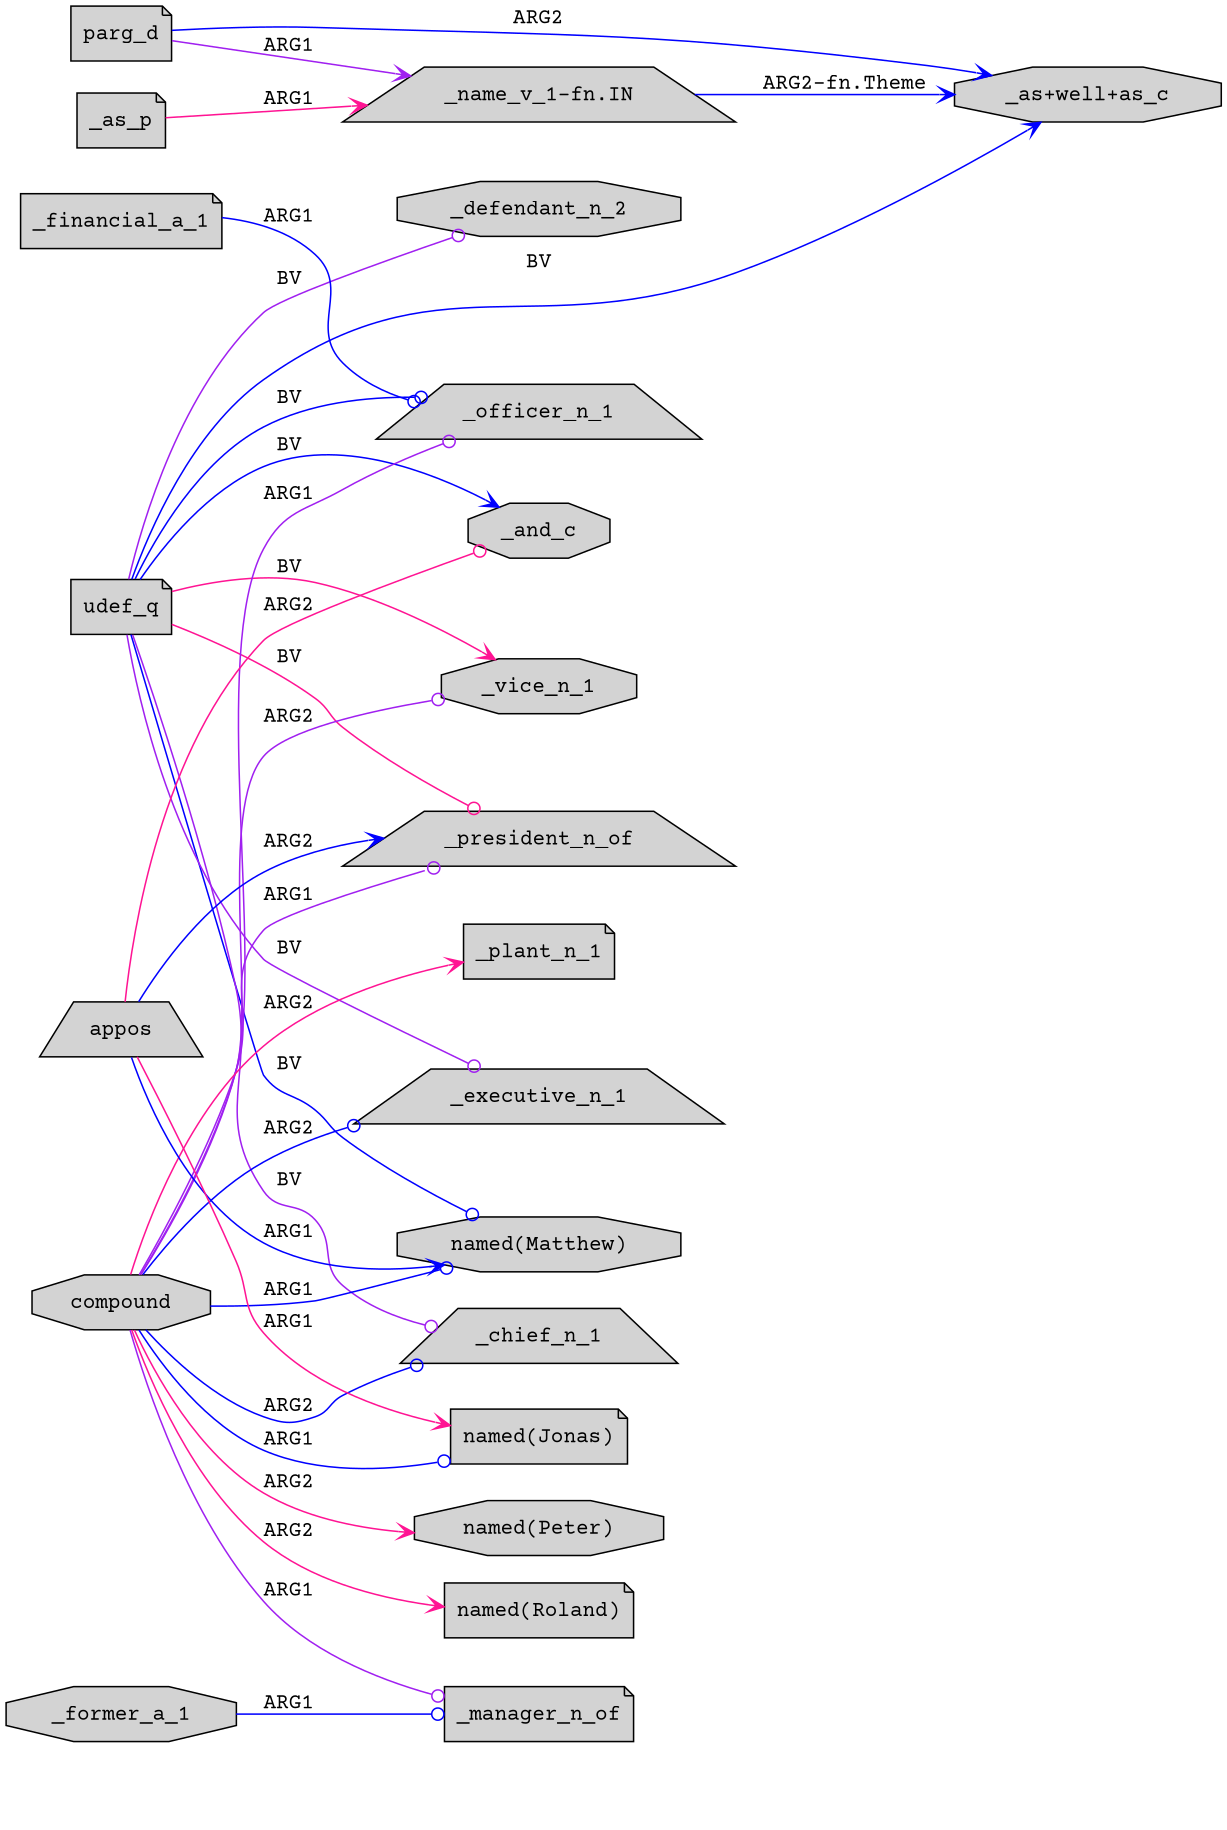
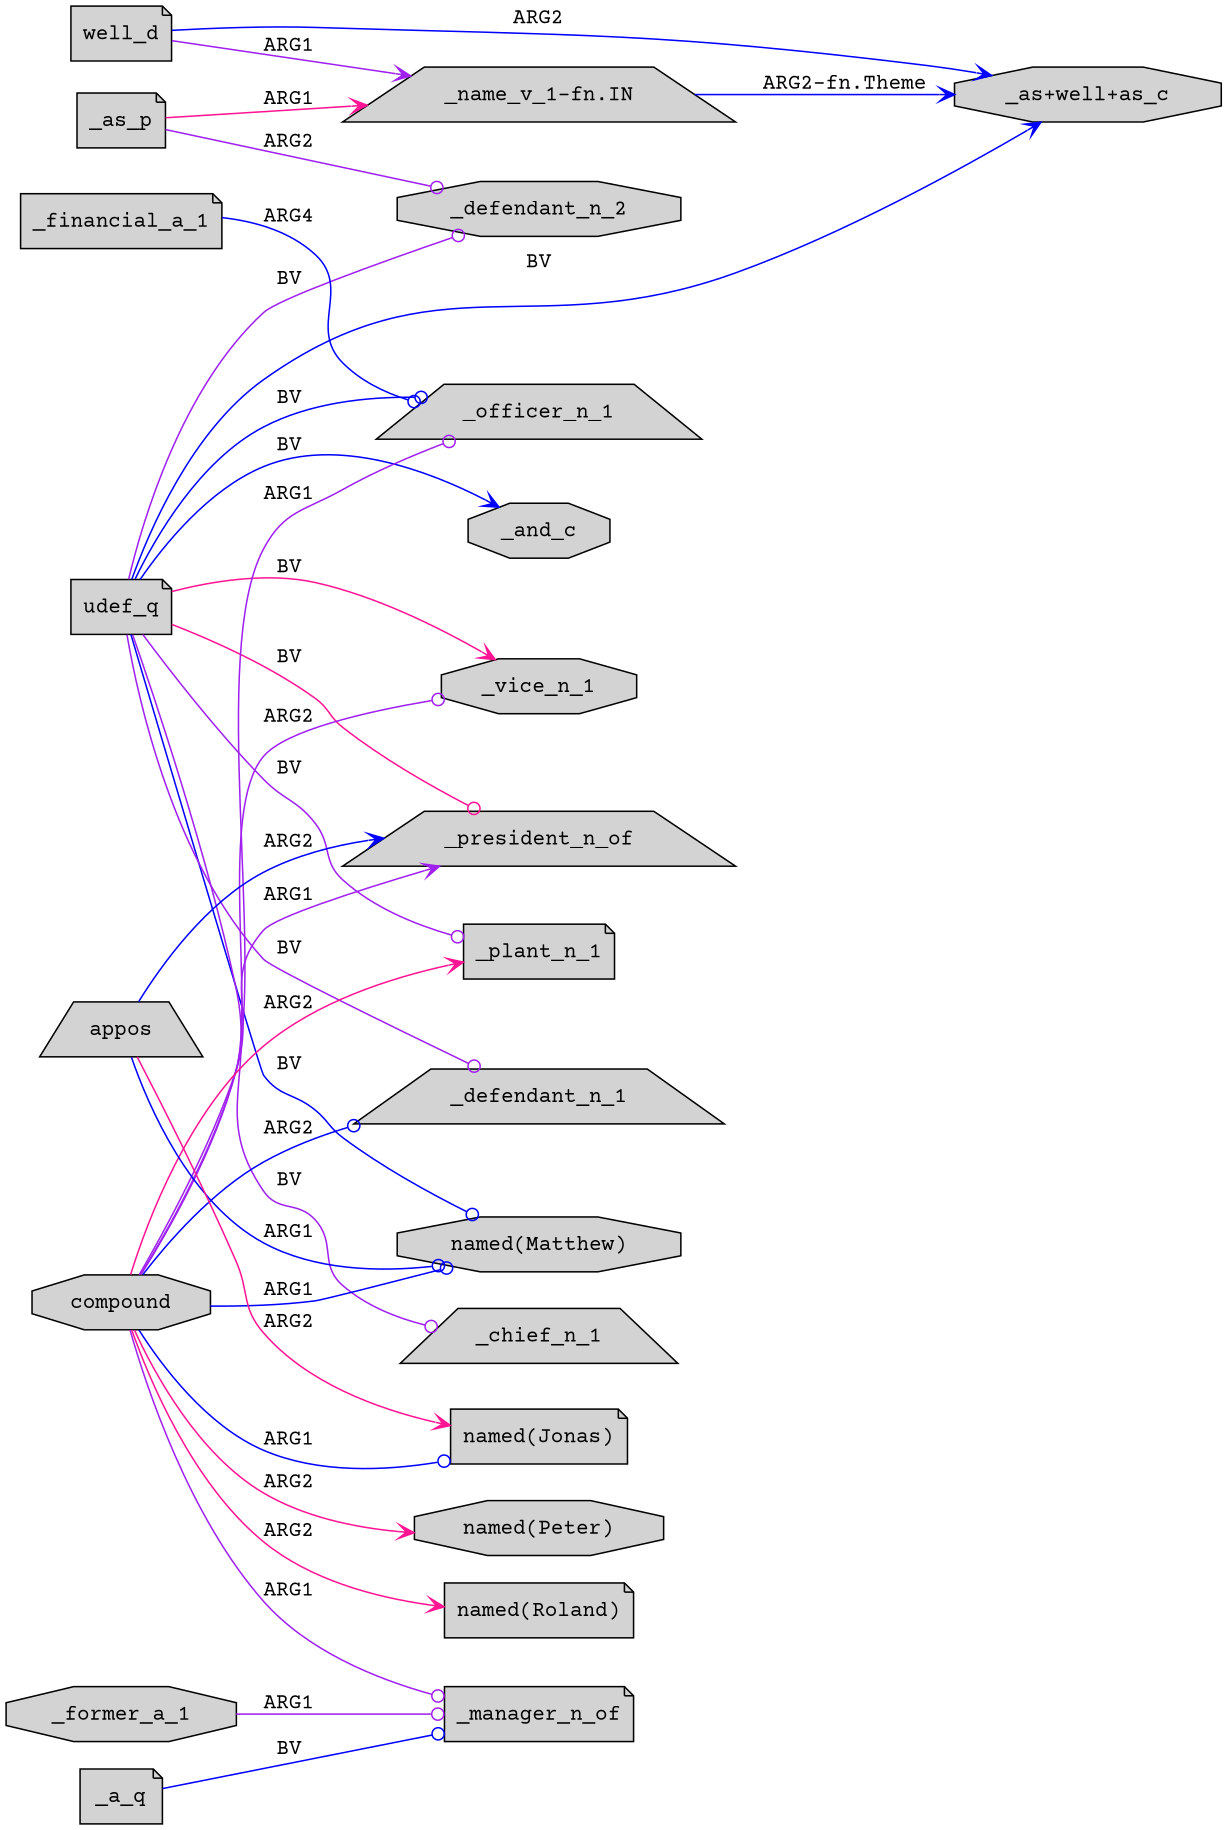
node "parg_d": label "parg_d" -> "well_d"
edge "_as_p" -> "_defendant_n_2": added, label "ARG2"
edge "_financial_a_1" -> "_officer_n_1": label "ARG1" -> "ARG4"
edge "appos" -> "_and_c": removed, label "ARG2"
edge "udef_q" -> "_plant_n_1": added, label "BV"
edge "compound" -> "_president_n_of": arrowhead odot -> vee
node "_executive_n_1": label "_executive_n_1" -> "_defendant_n_1"
edge "appos" -> "named(Matthew)": arrowhead vee -> odot
edge "appos" -> "named(Jonas)": label "ARG1" -> "ARG2"
edge "compound" -> "_chief_n_1": removed, label "ARG2"
edge "_former_a_1" -> "_manager_n_of": color blue -> purple
node "_a_q": added
